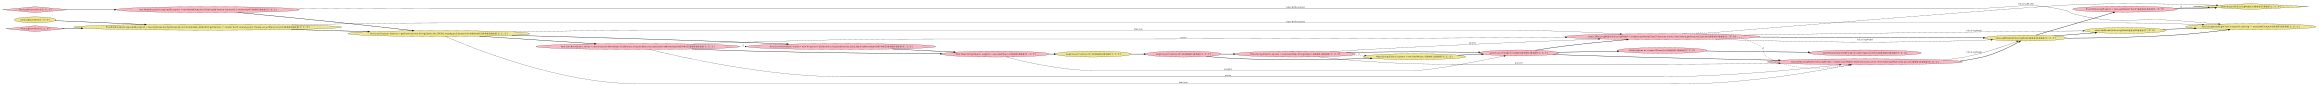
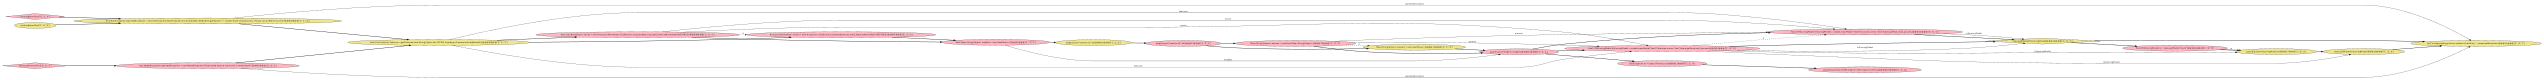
node "assertEquals(ltrScoringModel,m)@@@17@@@['1', '0', '0']": shape diamond -> ellipse
edge "store.addModel(ltrScoringModel)@@@15@@@['1', '0', '1']" -> "store.addModel(ltrScoringModel)@@@18@@@['1', '0', '0']": now "assertEquals(ltrScoringModel,m)@@@17@@@['1', '0', '0']" -> "store.addModel(ltrScoringModel)@@@18@@@['1', '0', '0']"
node "store.addModel(ltrScoringModel)@@@15@@@['1', '0', '1']": shape ellipse -> diamond
